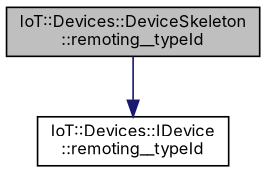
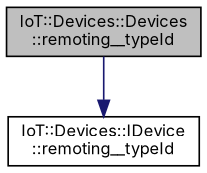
node "IoT::Devices::DeviceSkeleton ::remoting__typeId": label "IoT::Devices::DeviceSkeleton ::remoting__typeId" -> "IoT::Devices::Devices ::remoting__typeId"
